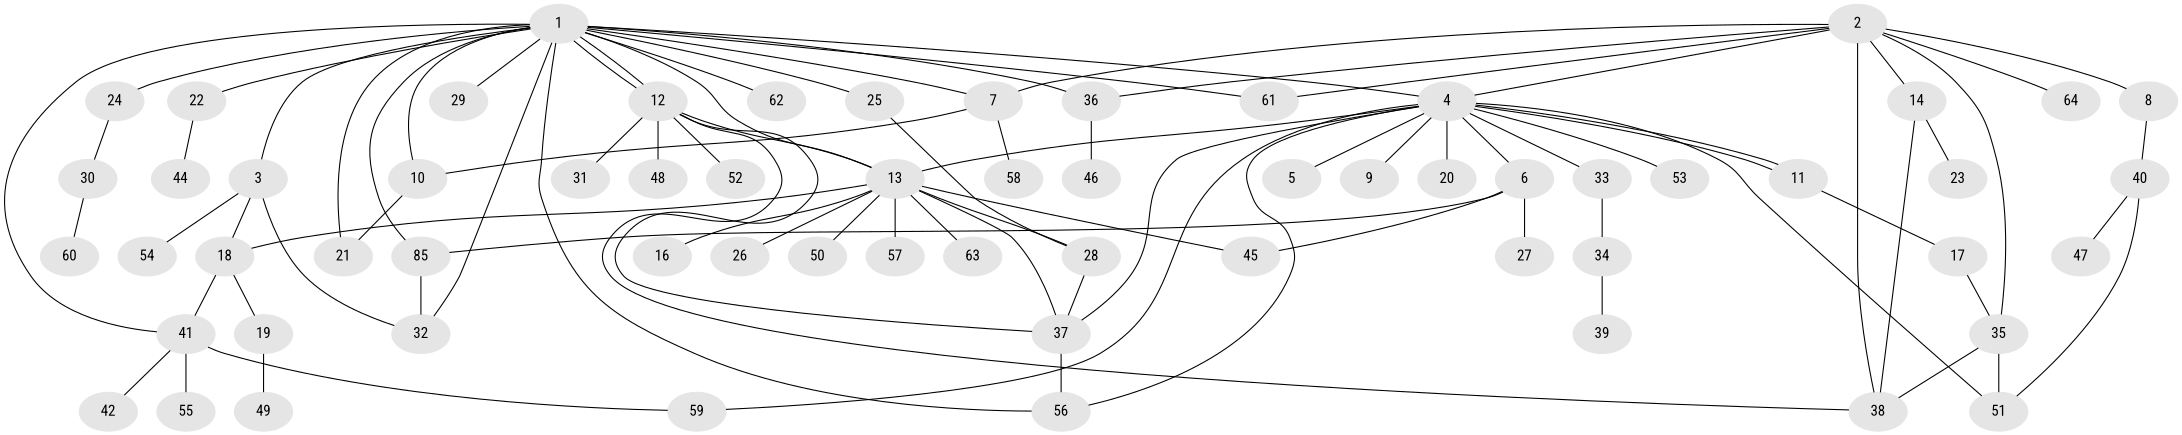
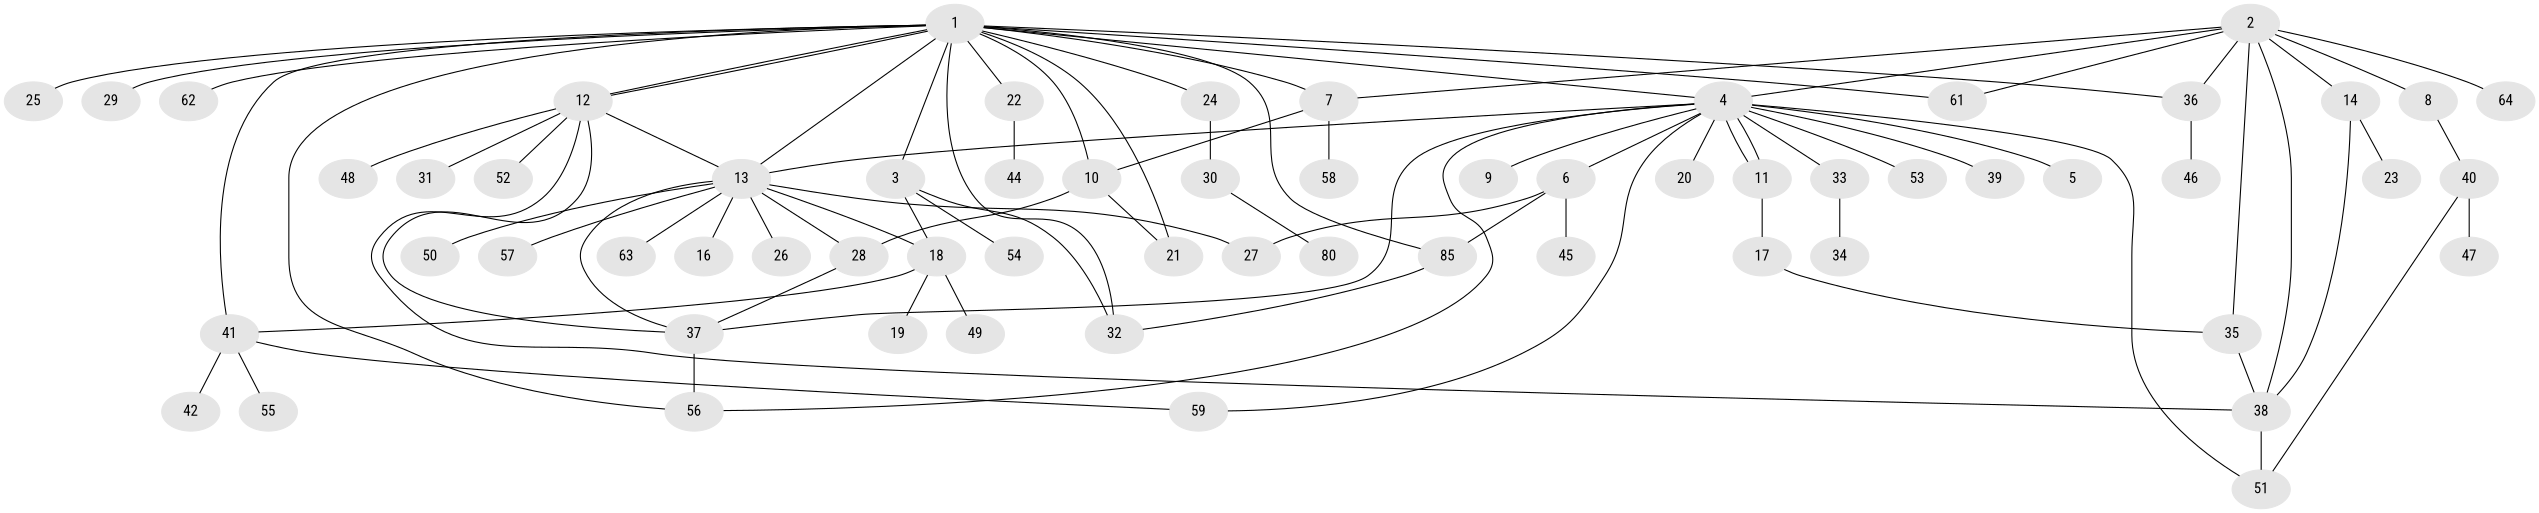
edge "25" -- "28": now "10" -- "28"
edge "13" -- "45": now "13" -- "27"
node "60": label "60" -> "80"
edge "34" -- "39": now "4" -- "39"
edge "19" -- "49": now "18" -- "49"
edge "35" -- "51": now "38" -- "51"
